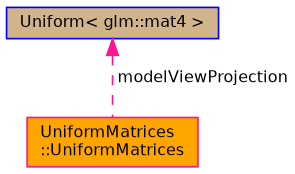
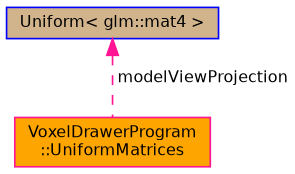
node "UniformMatrices ::UniformMatrices": label "UniformMatrices ::UniformMatrices" -> "VoxelDrawerProgram ::UniformMatrices"
